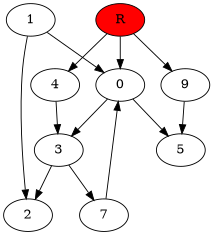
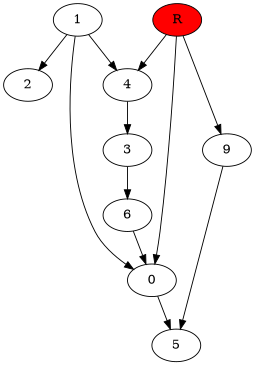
edge "1" -> "4": added
edge "0" -> "3": removed
edge "3" -> "2": removed
node "7": label "7" -> "6"
